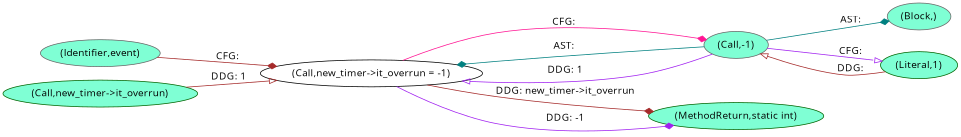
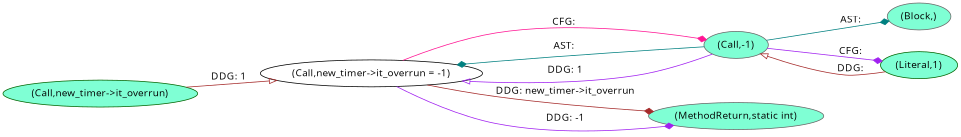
node "(Identifier,event)": removed
edge "(Call,-1)" -> "(Literal,1)": arrowhead onormal -> diamond
node "(MethodReturn,static int)": color darkgreen -> gray40
